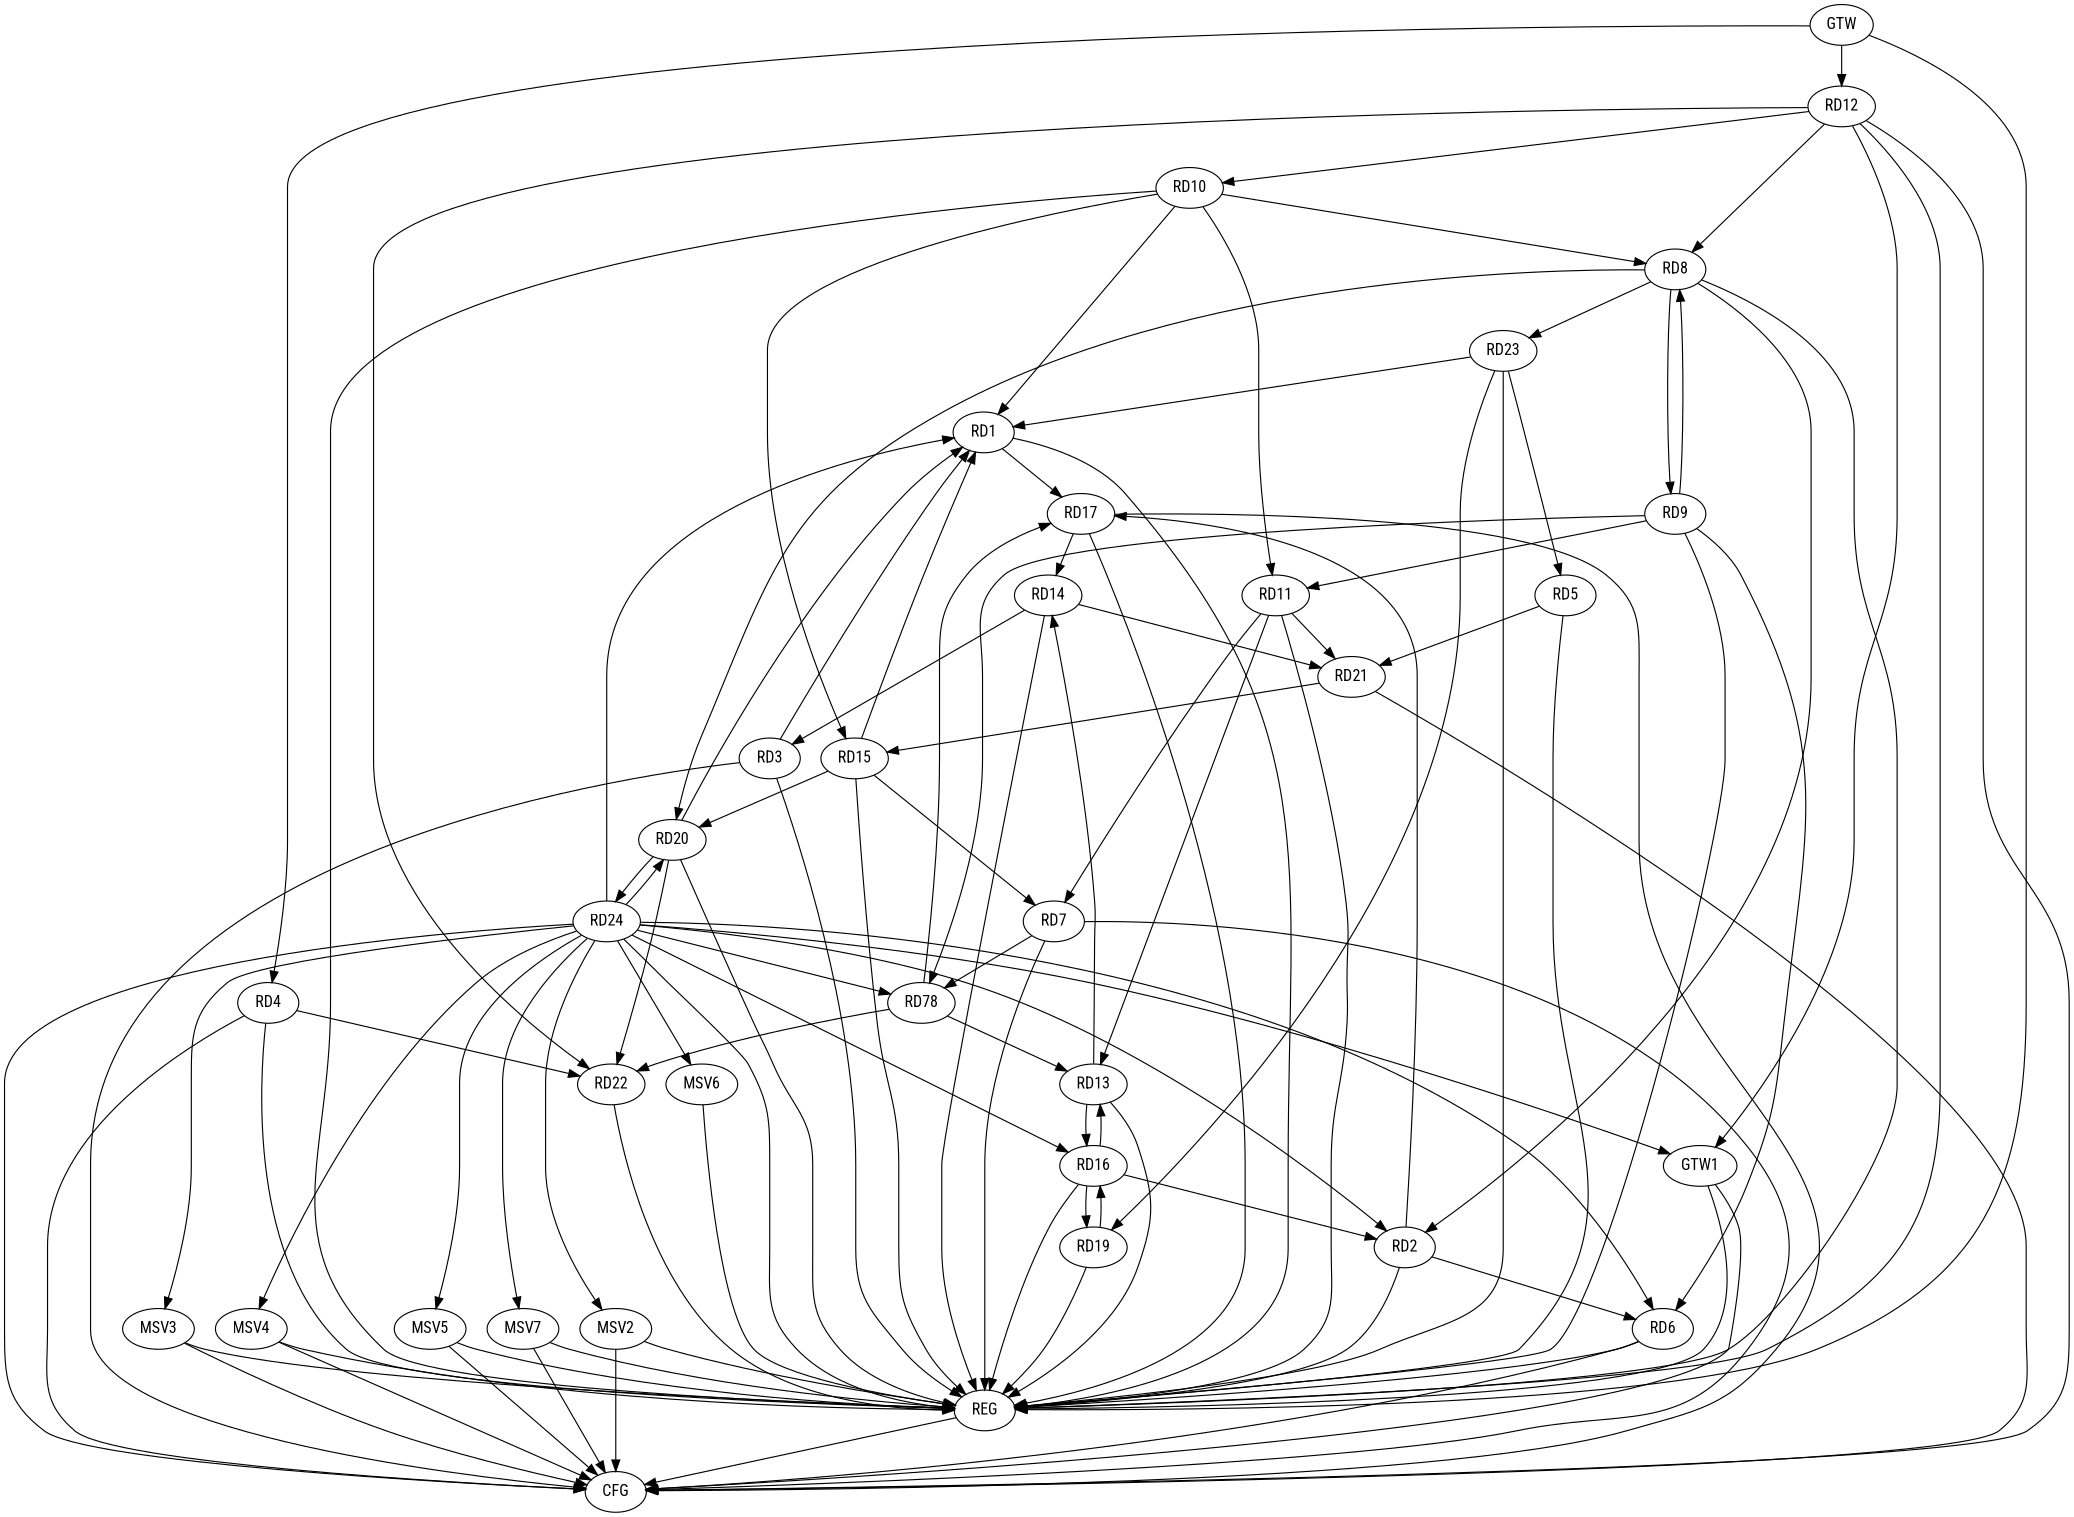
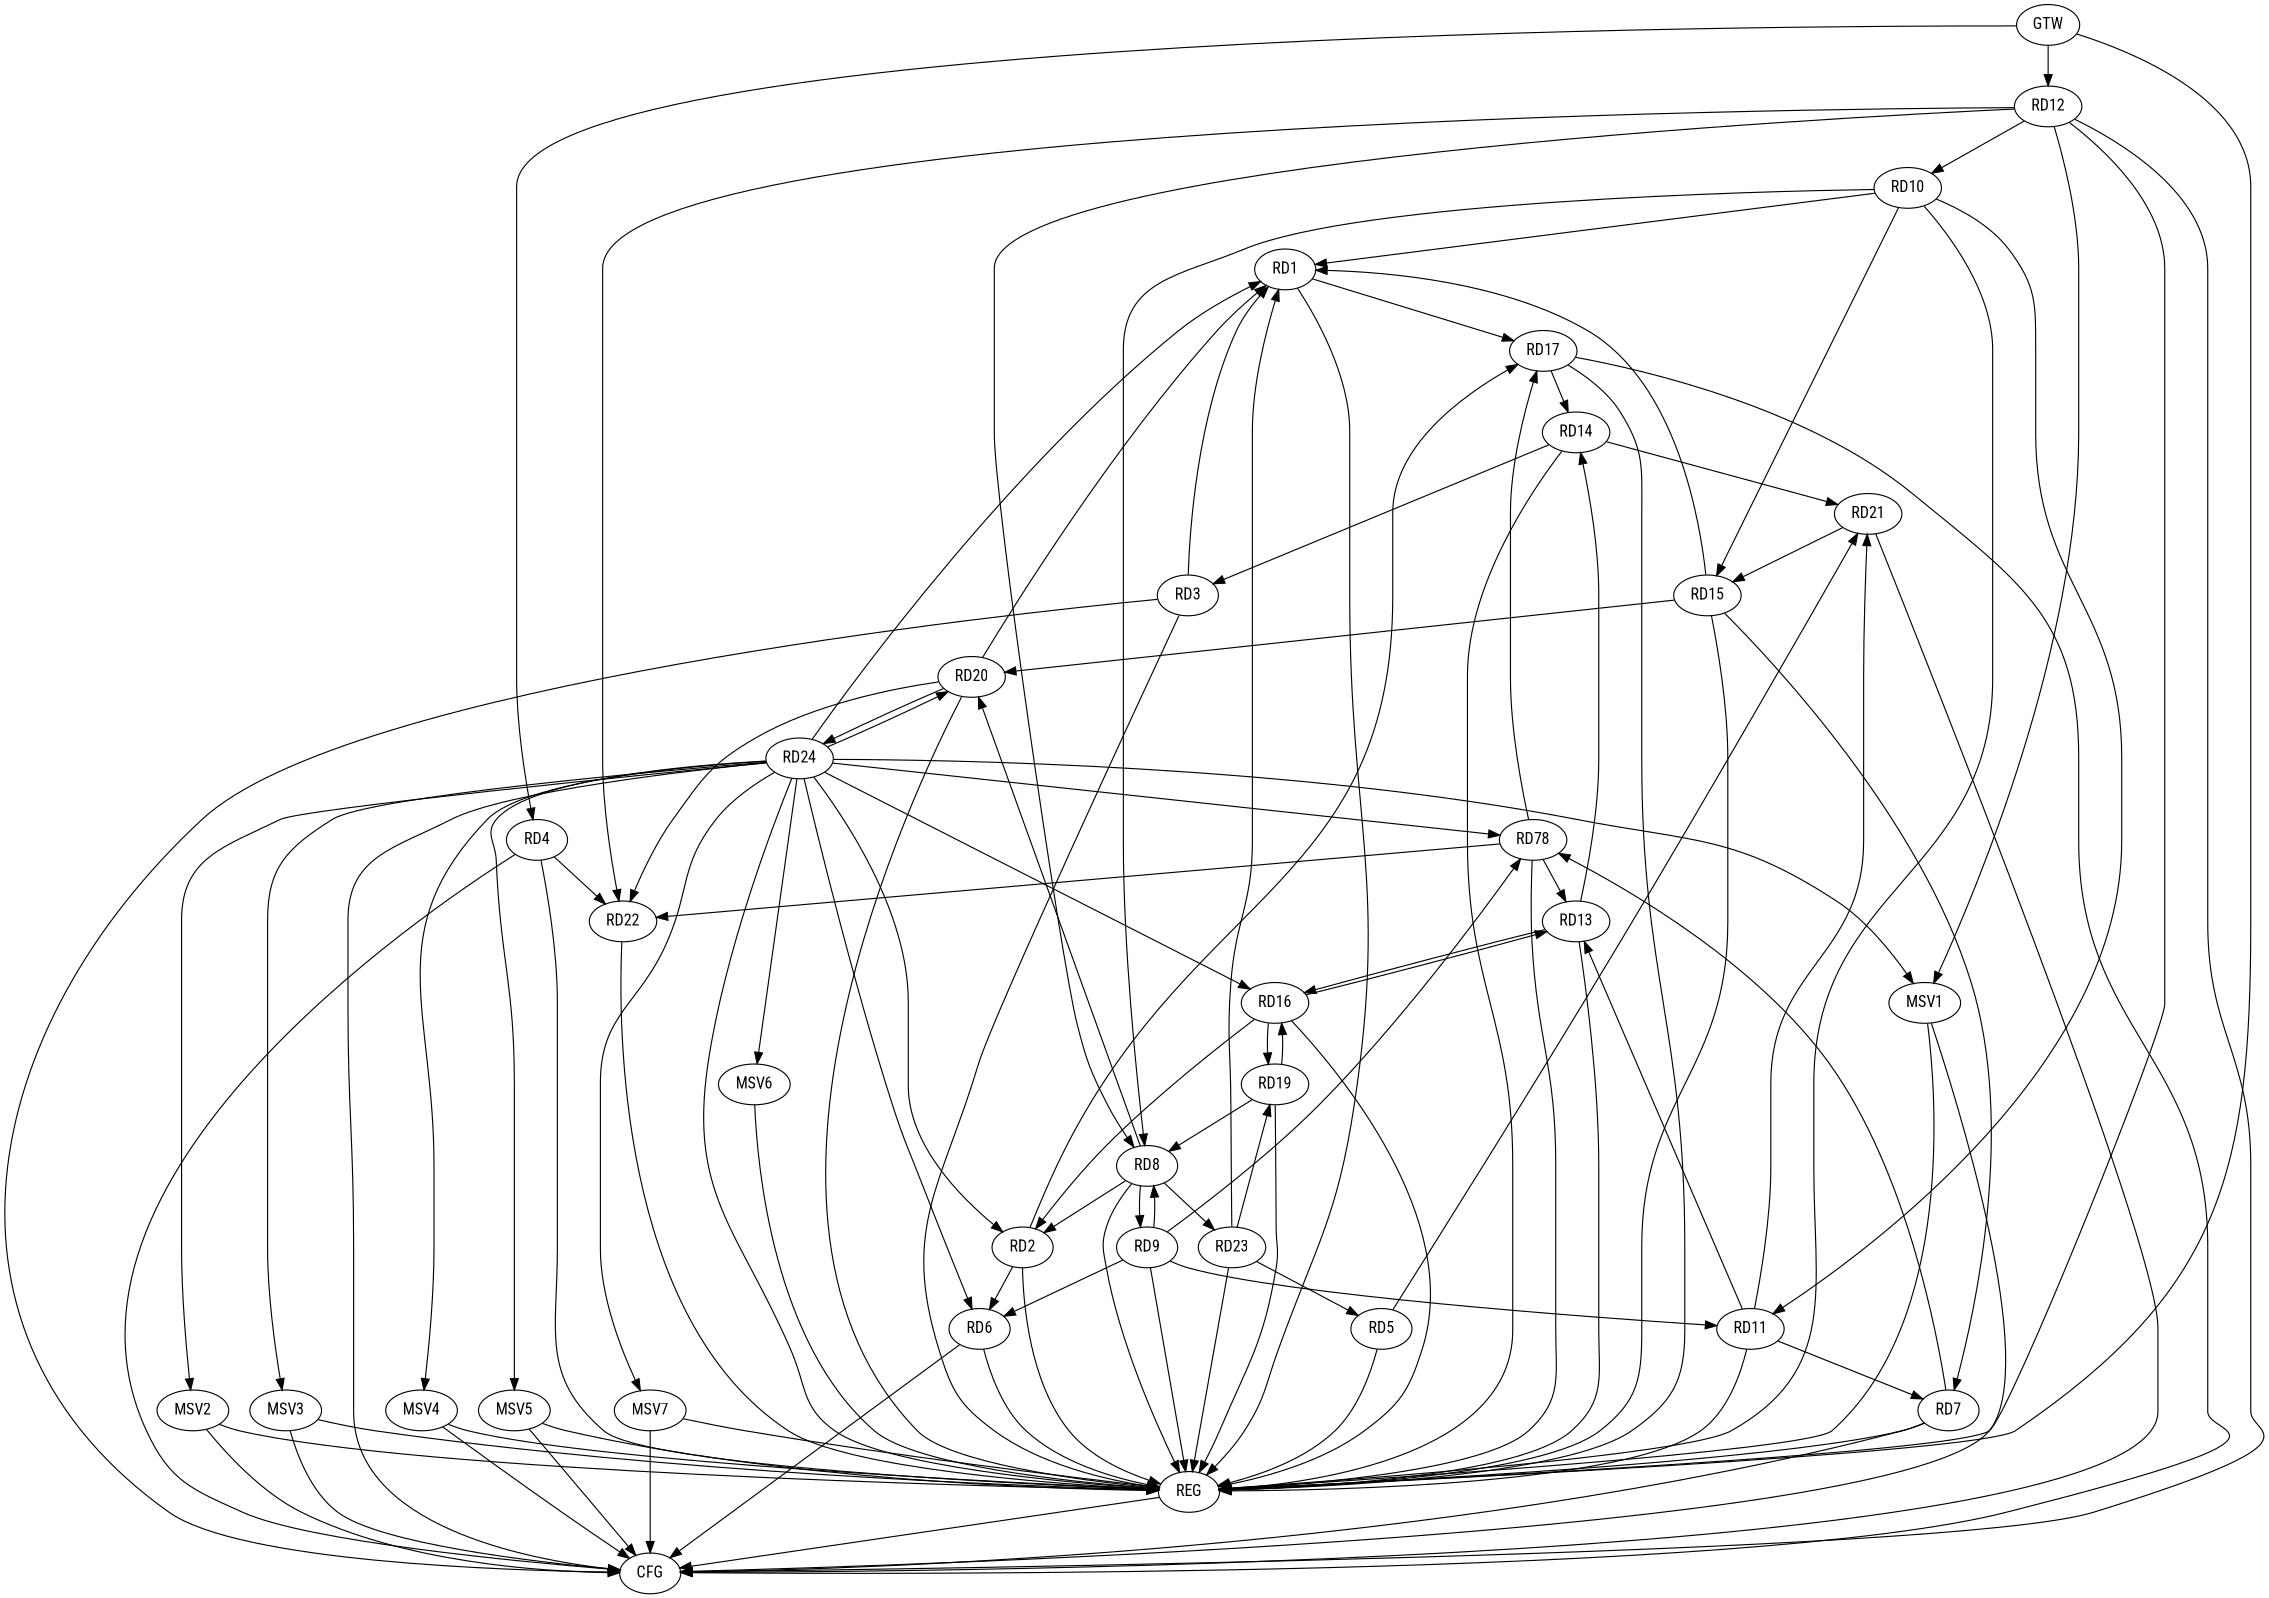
edge "RD19" -> "RD8": added
node "GTW1": label "GTW1" -> "MSV1"
edge "RD78" -> "REG": added
